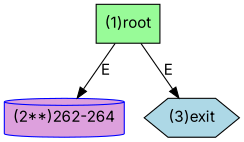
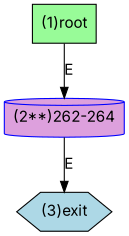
edge "(1)root" -> "(3)exit": now "(2**)262-264" -> "(3)exit"
